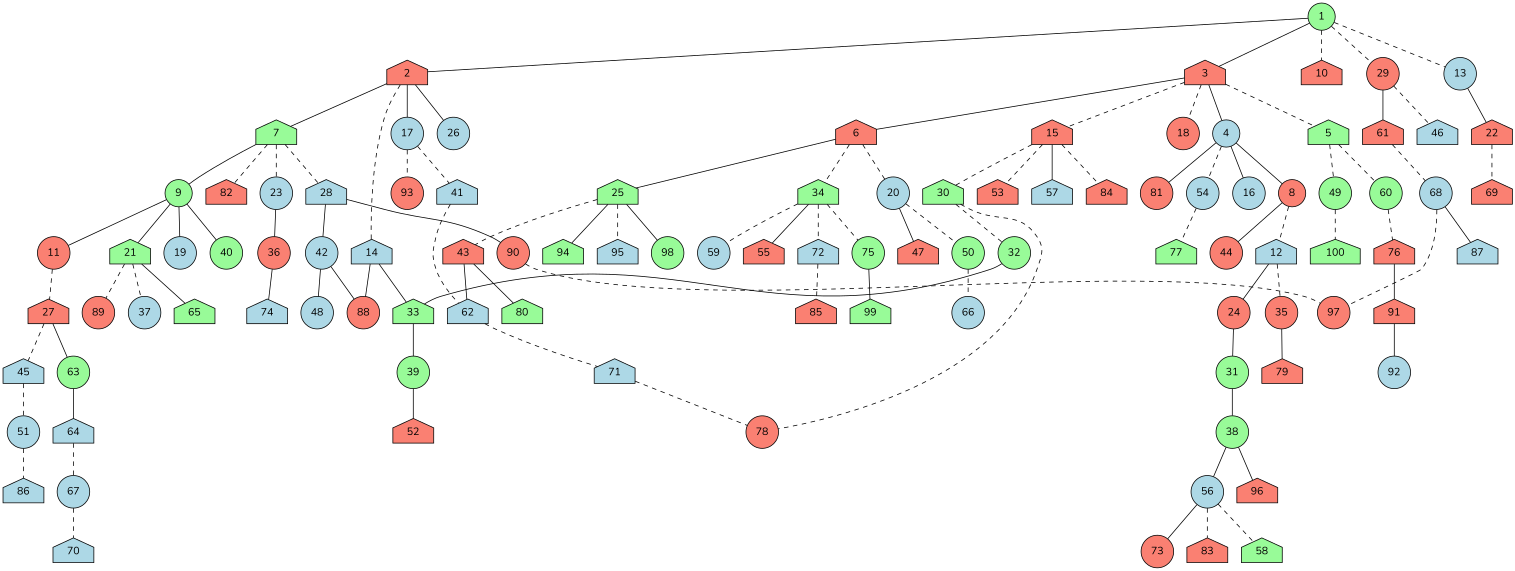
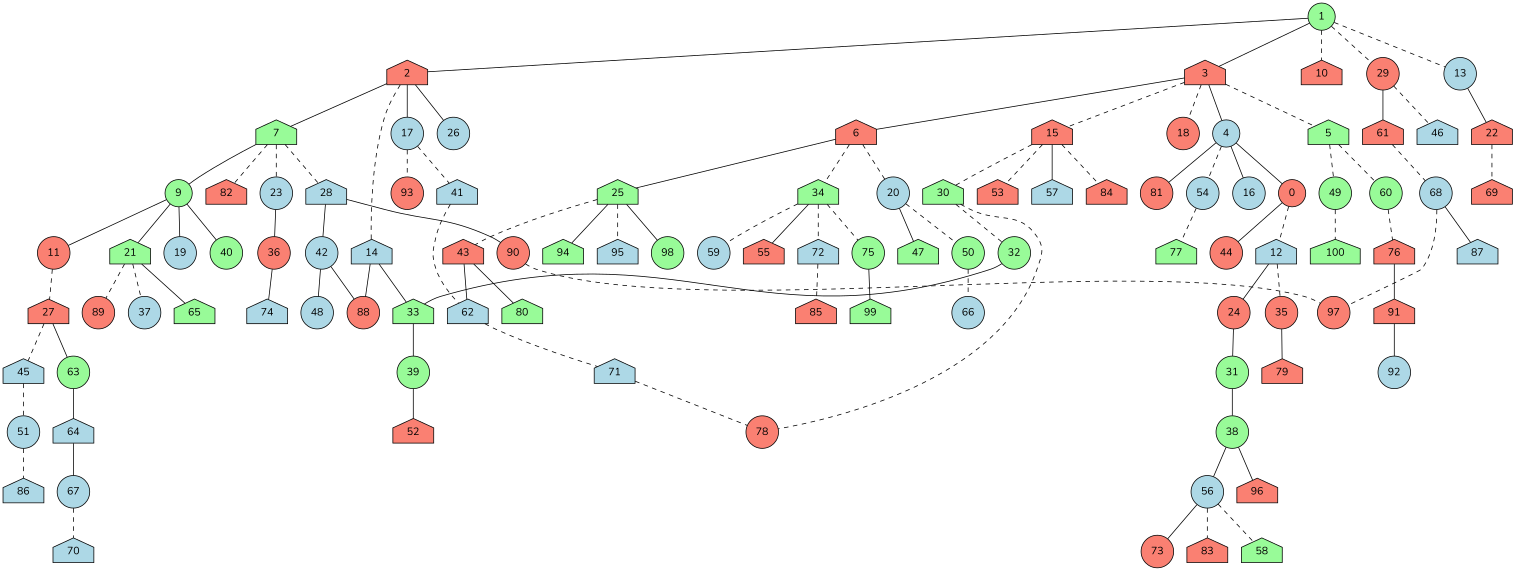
node "8": label "8" -> "0"
node "47": fillcolor salmon -> palegreen
edge "64" -- "67": style dashed -> solid
